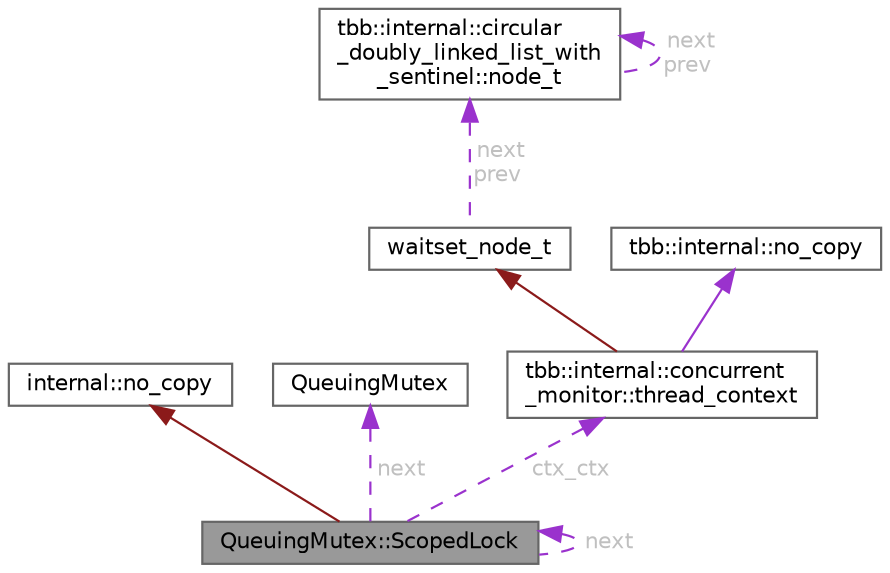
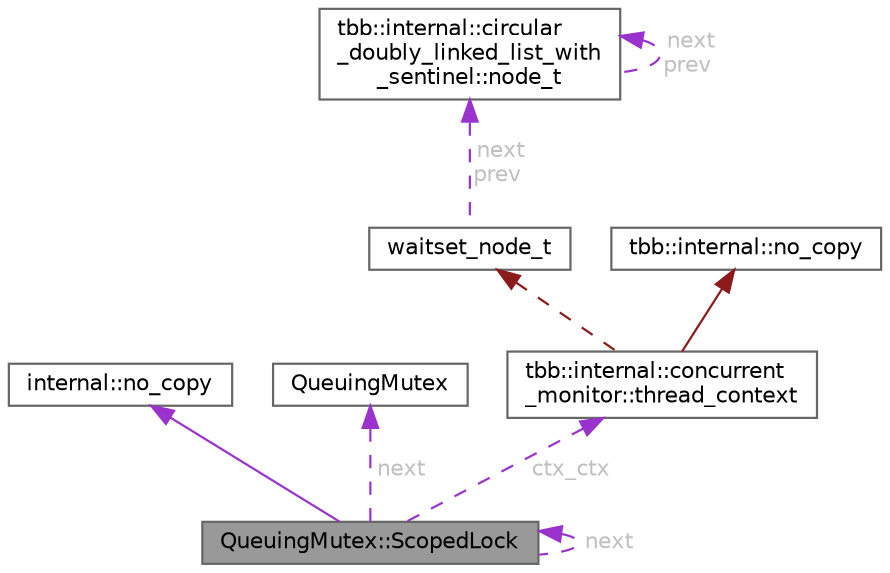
edge "tbb::internal::concurrent _monitor::thread_context" -> "waitset_node_t": style solid -> dashed
edge "tbb::internal::concurrent _monitor::thread_context" -> "tbb::internal::no_copy": color darkorchid3 -> firebrick4
edge "QueuingMutex::ScopedLock" -> "internal::no_copy": color firebrick4 -> darkorchid3
